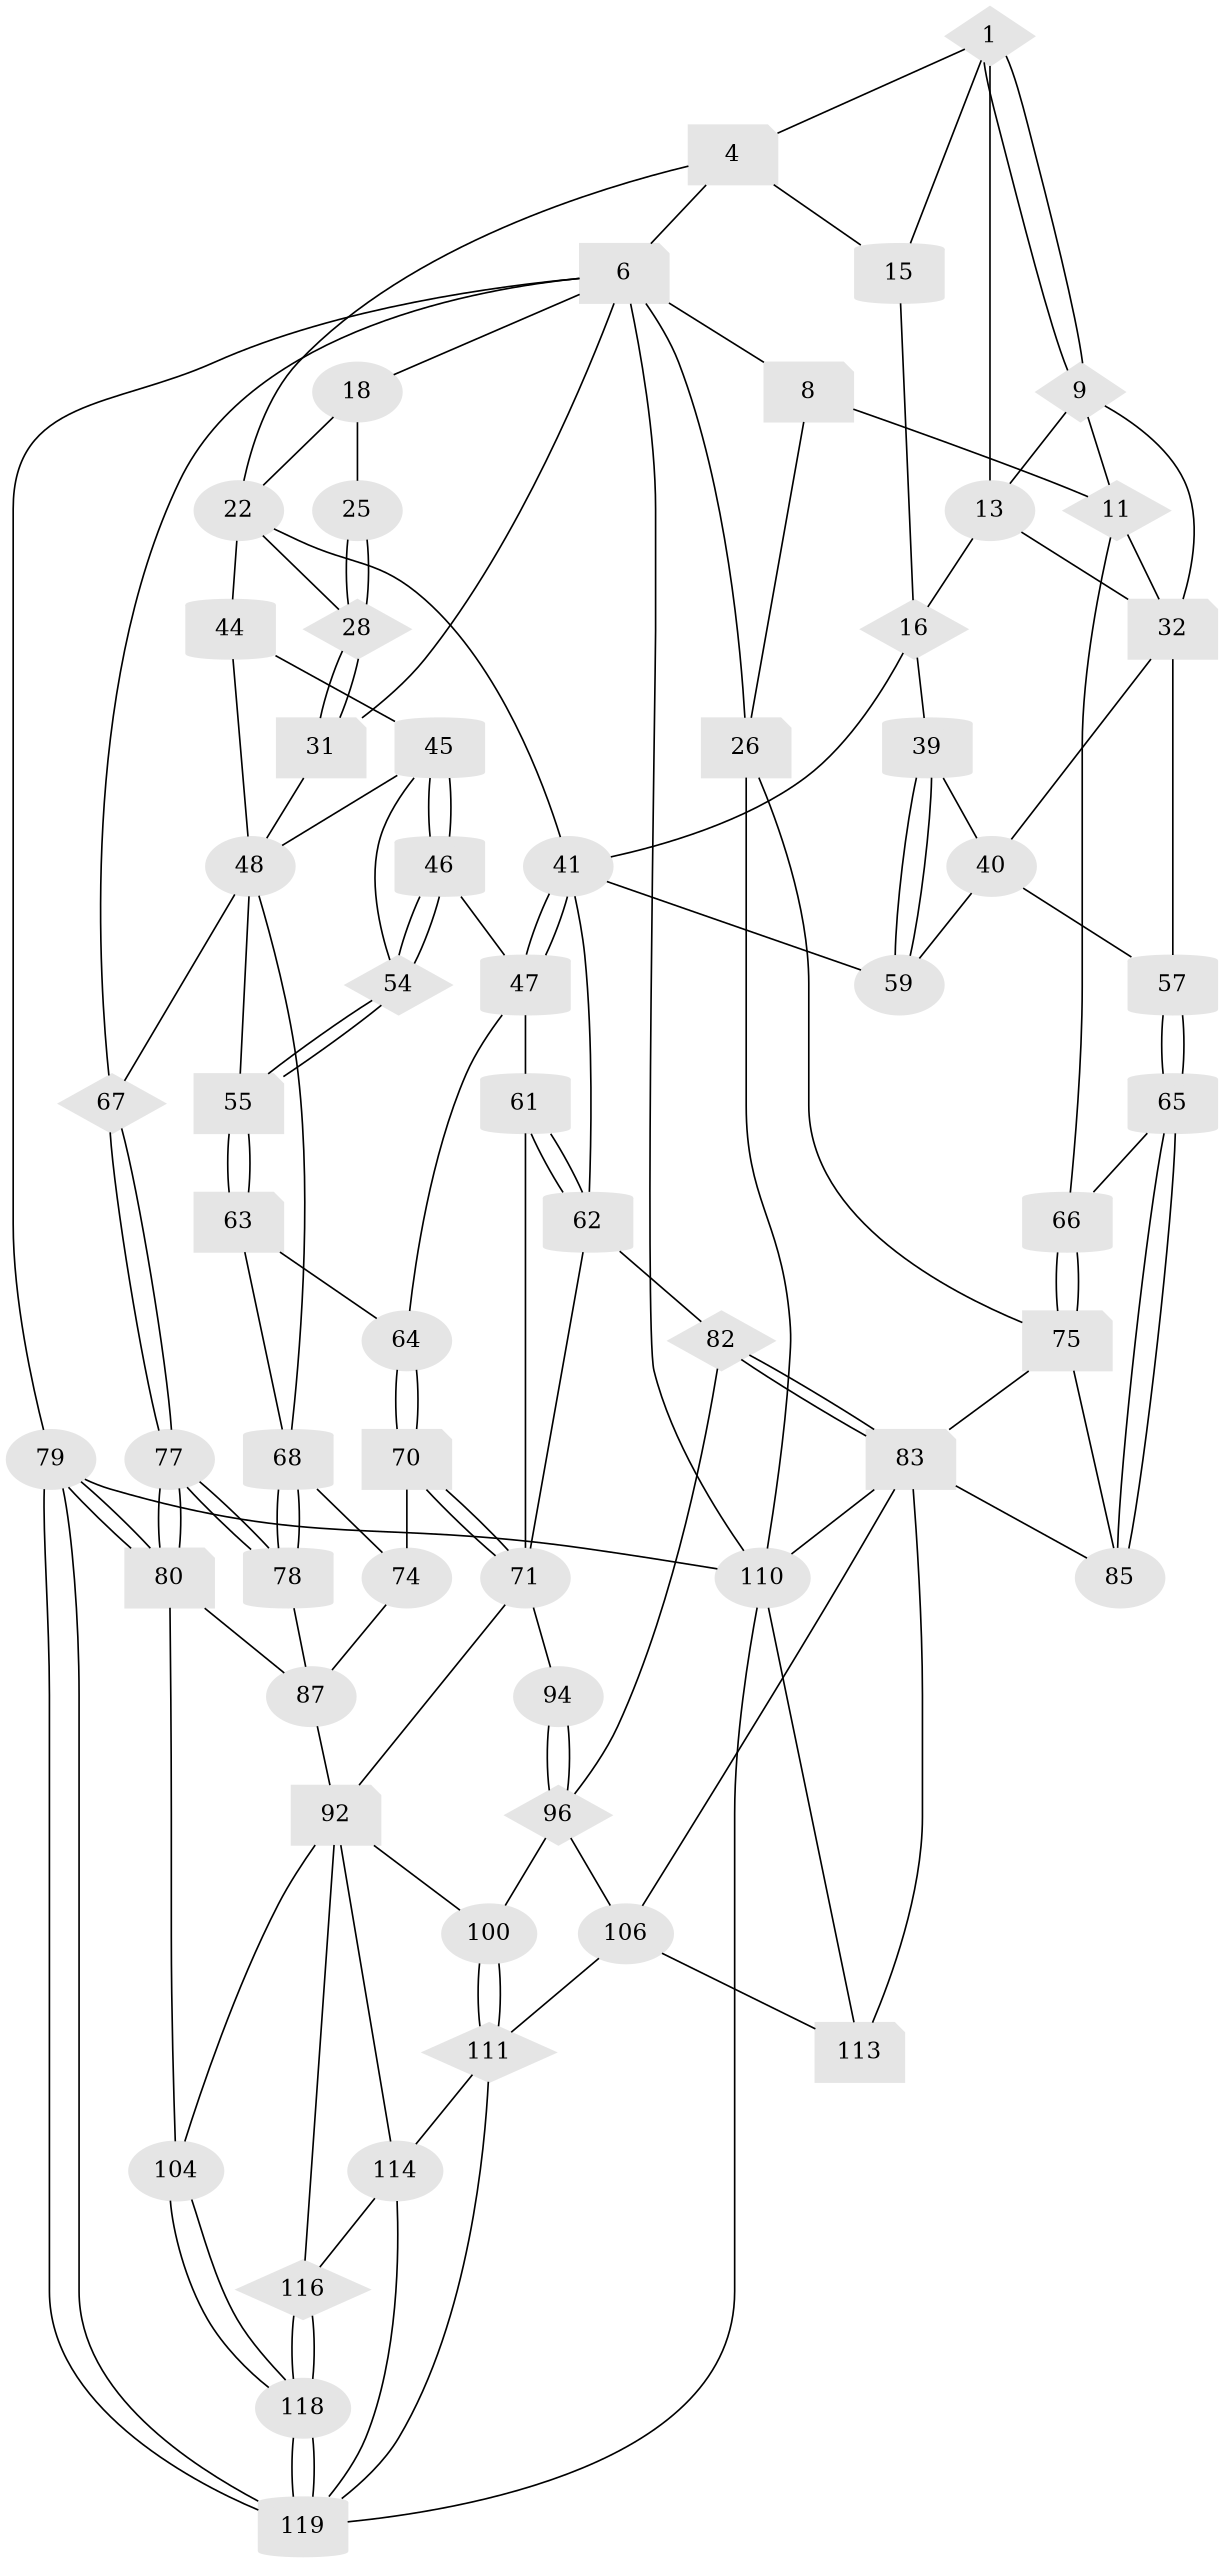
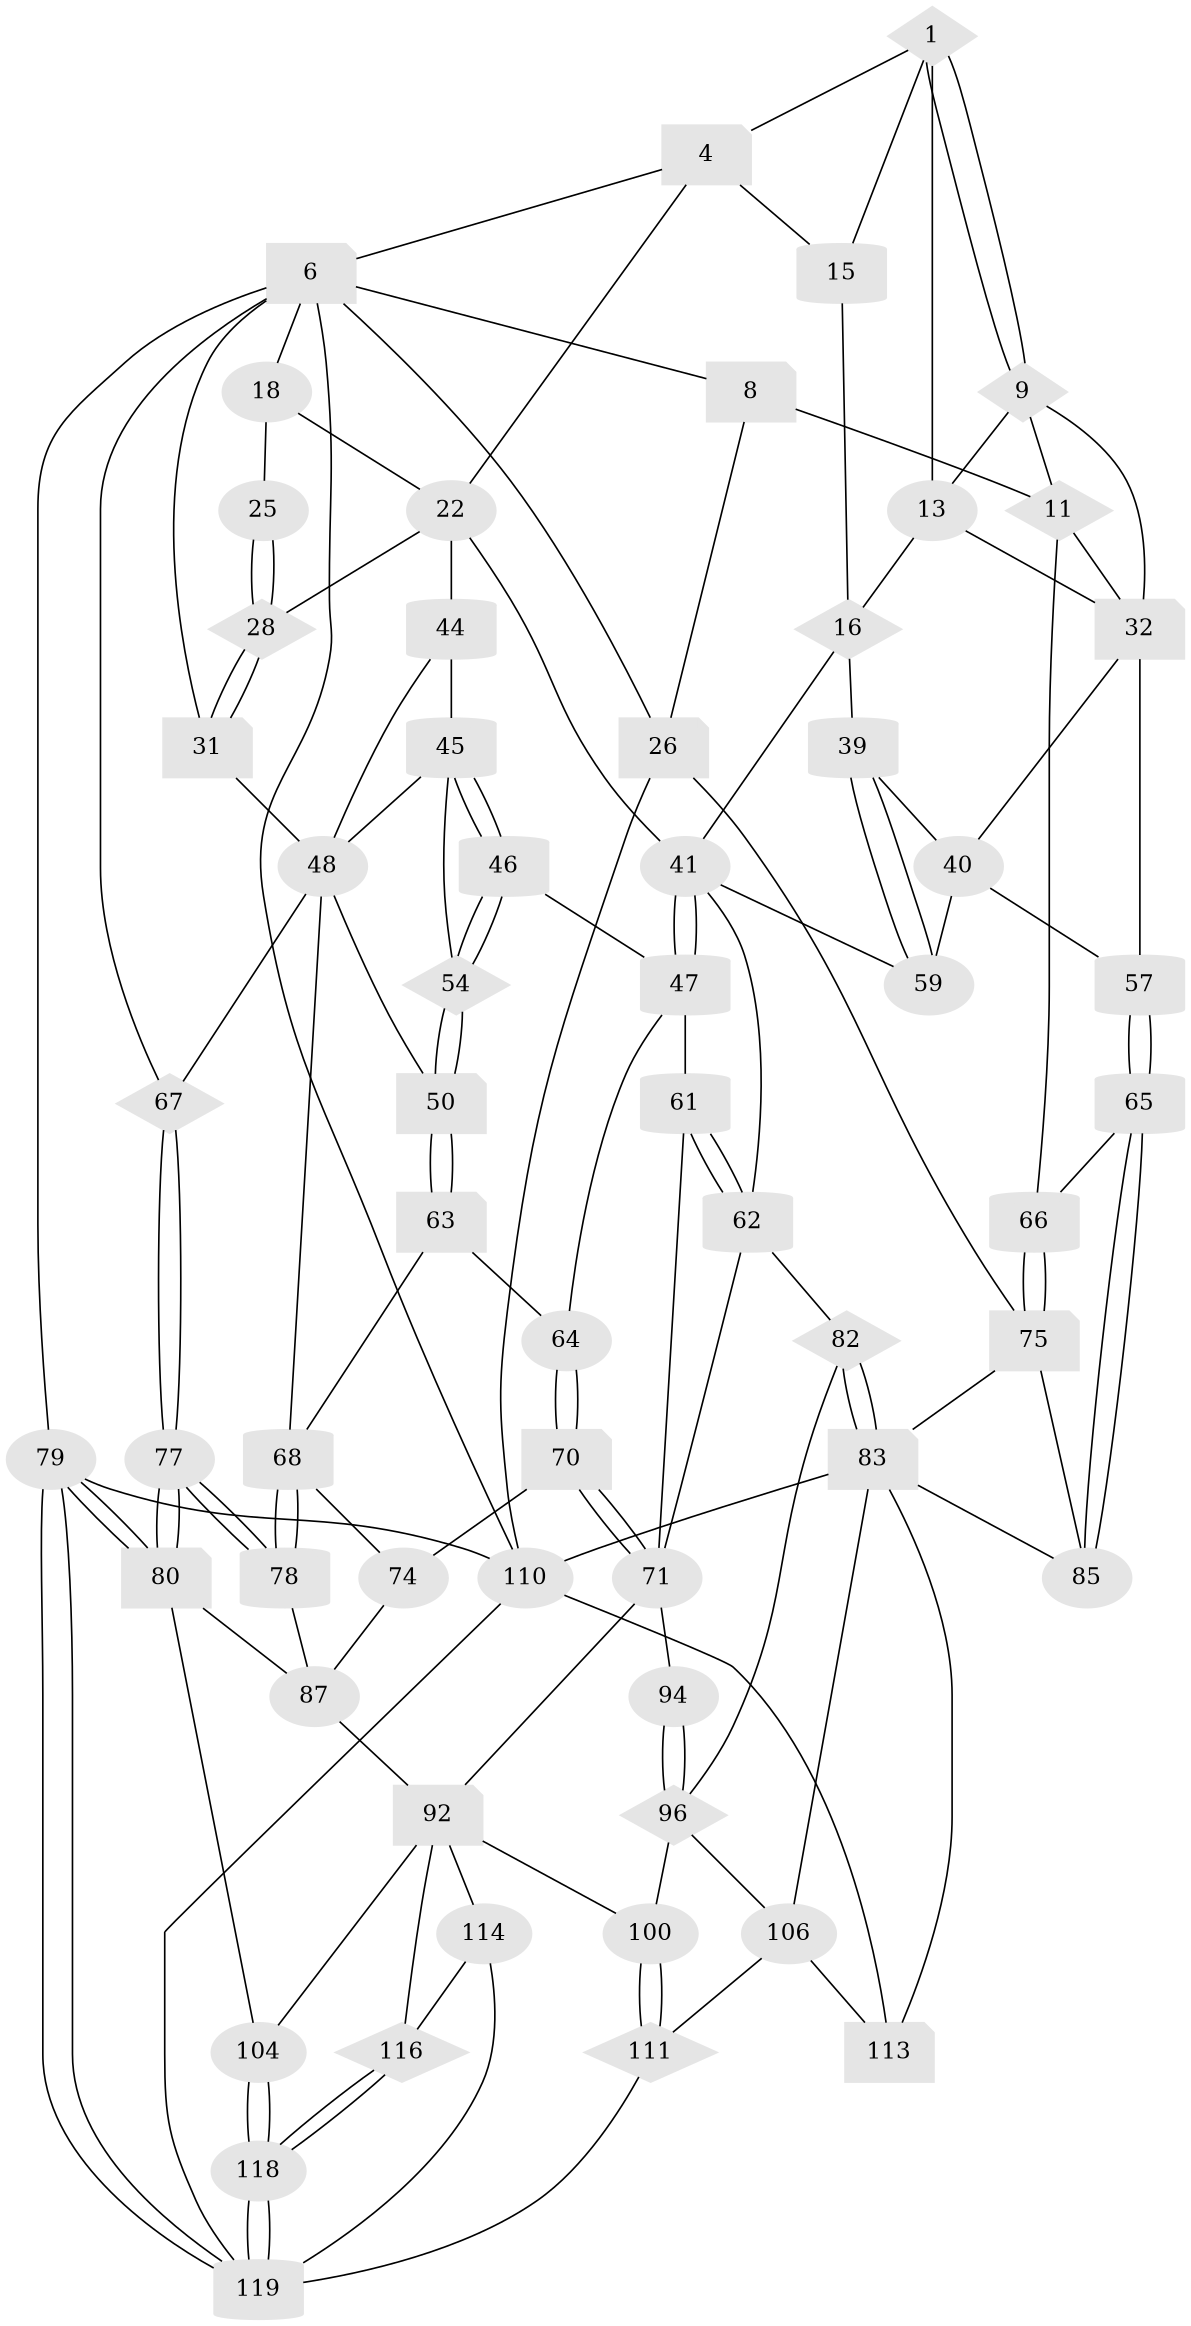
node "55": label "55" -> "50"
edge "111" -- "114": removed
